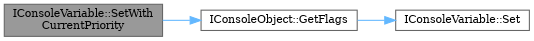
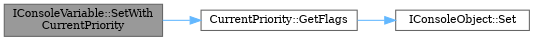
node "IConsoleObject::GetFlags": label "IConsoleObject::GetFlags" -> "CurrentPriority::GetFlags"
node "IConsoleVariable::Set": label "IConsoleVariable::Set" -> "IConsoleObject::Set"
